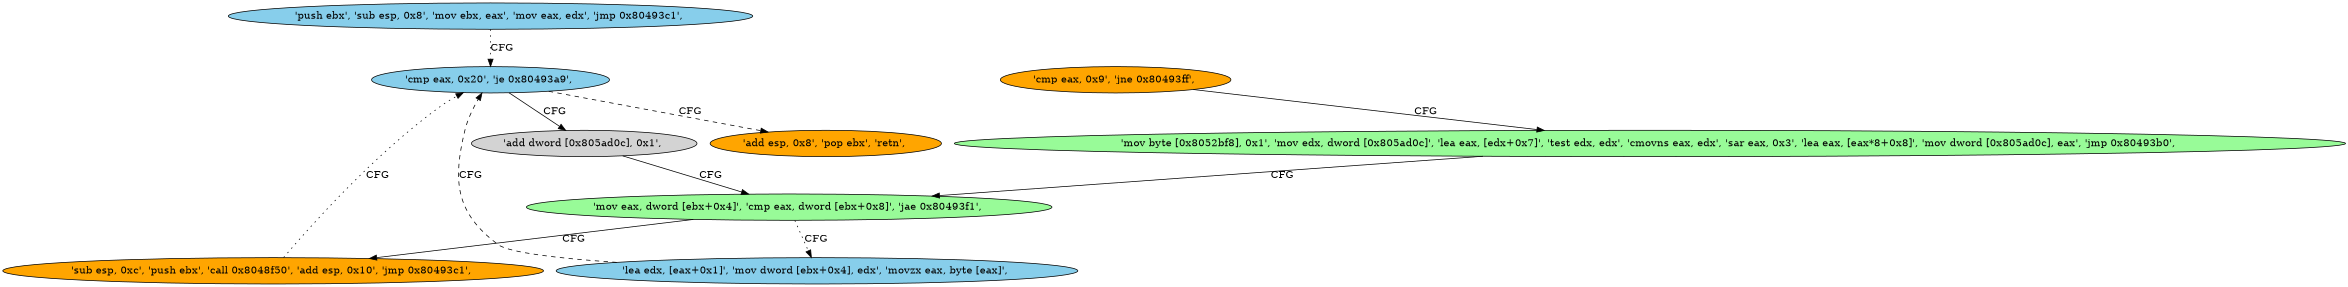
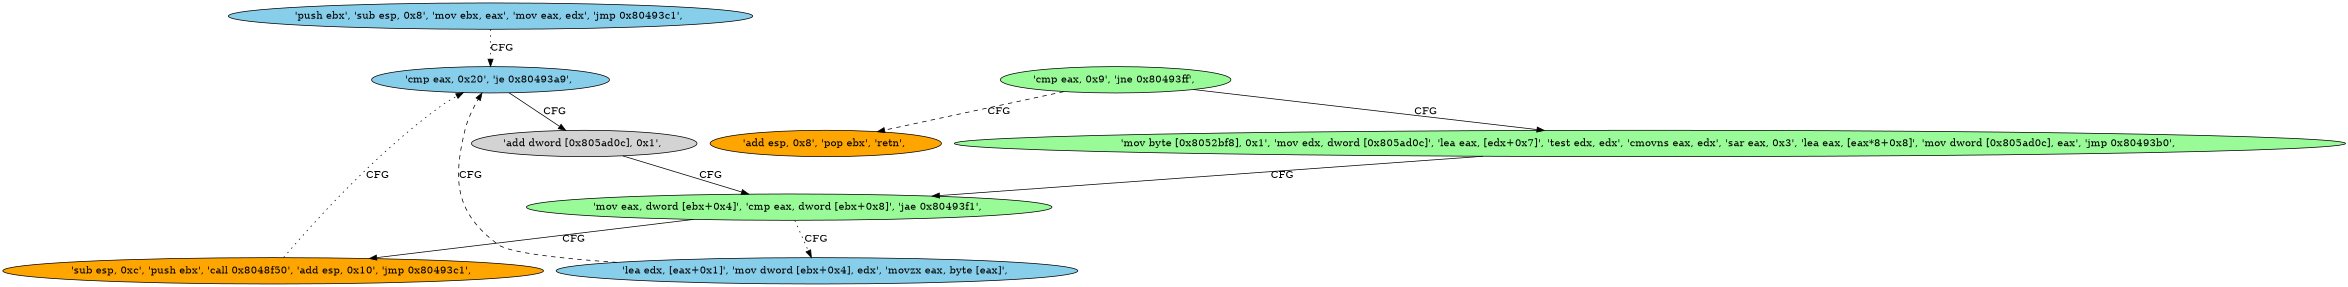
node "'cmp eax, 0x9', 'jne 0x80493ff',": fillcolor orange -> palegreen
edge "'cmp eax, 0x20', 'je 0x80493a9'," -> "'add esp, 0x8', 'pop ebx', 'retn',": now "'cmp eax, 0x9', 'jne 0x80493ff'," -> "'add esp, 0x8', 'pop ebx', 'retn',"
